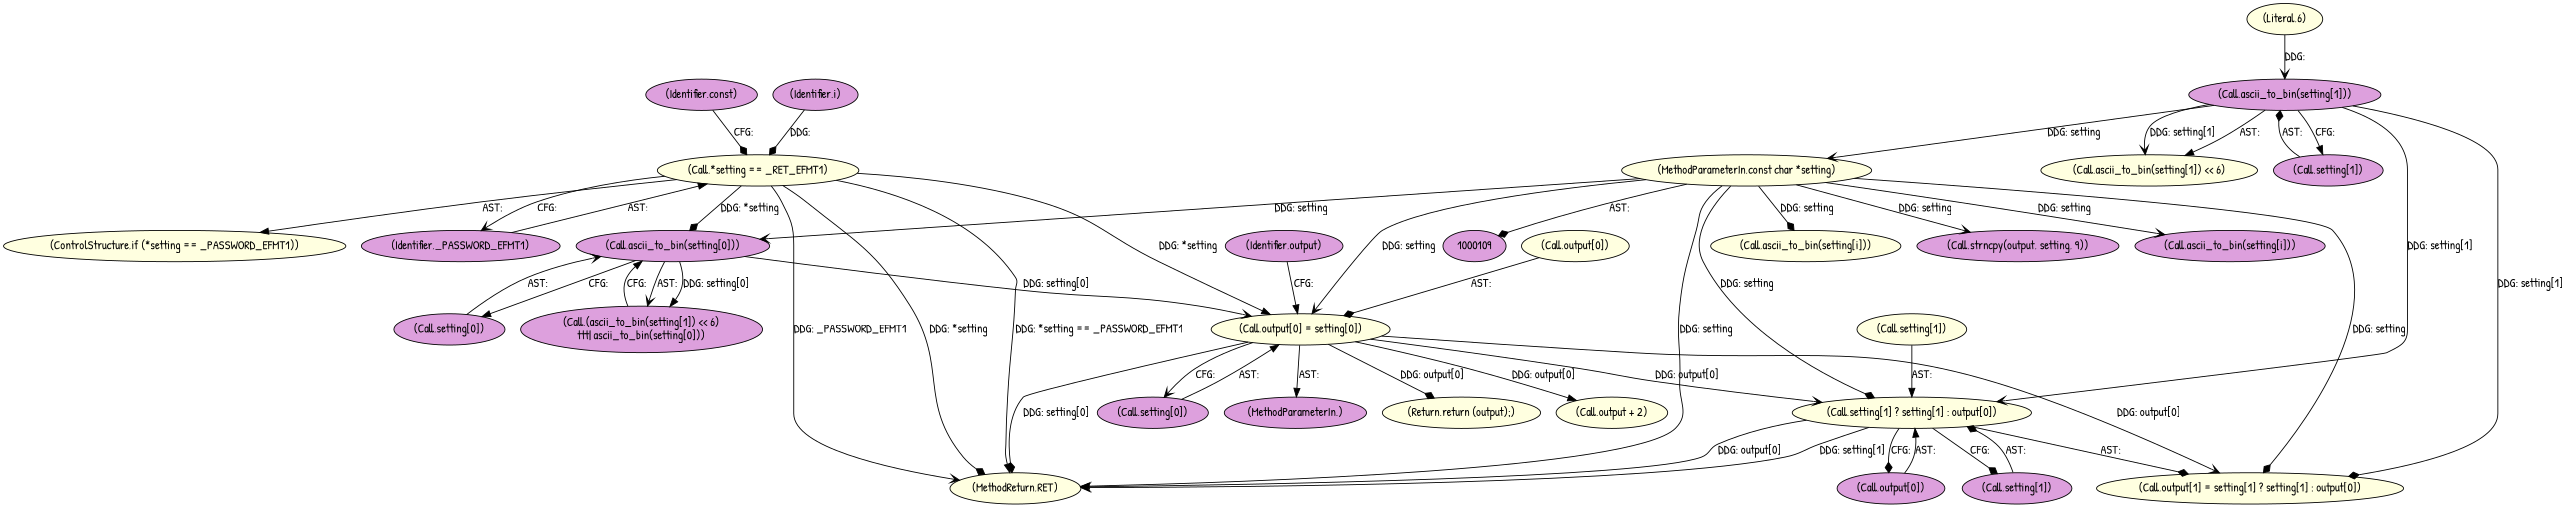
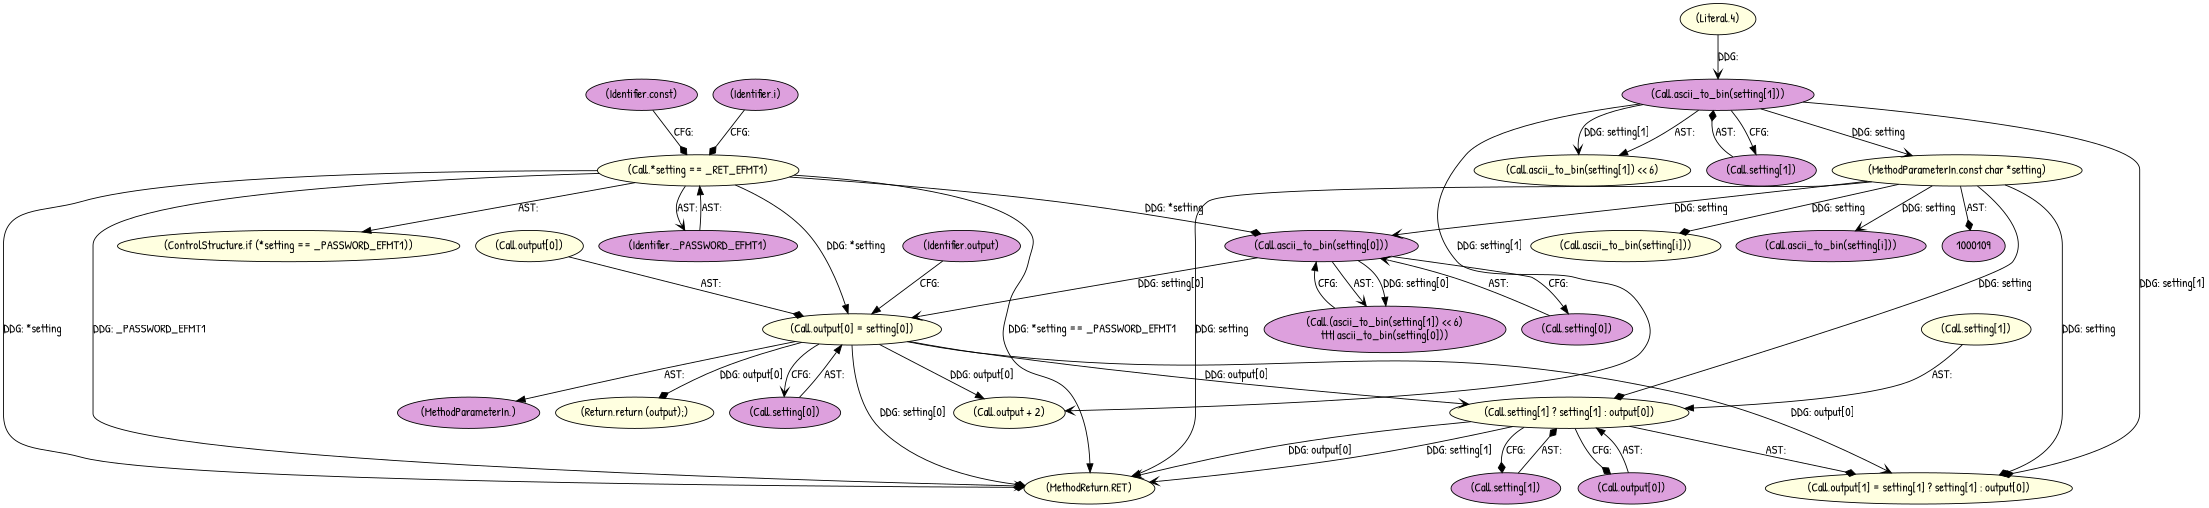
node "(Literal,6)": label "(Literal,6)" -> "(Literal,4)"
edge "(Identifier,i)" -> "(Call,*setting == _RET_EFMT1)": label "DDG: " -> "CFG: "
edge "(MethodParameterIn,const char *setting)" -> "(Call,output[0] = setting[0])": removed, label "DDG: setting"
edge "(Call,*setting == _RET_EFMT1)" -> "(Identifier,_PASSWORD_EFMT1)": label "CFG: " -> "AST: "
node "(Call,strncpy(output, setting, 9))": removed
edge "(Call,ascii_to_bin(setting[1]))" -> "(Call,setting[1] ? setting[1] : output[0])": now "(Call,ascii_to_bin(setting[1]))" -> "(Call,output + 2)"
